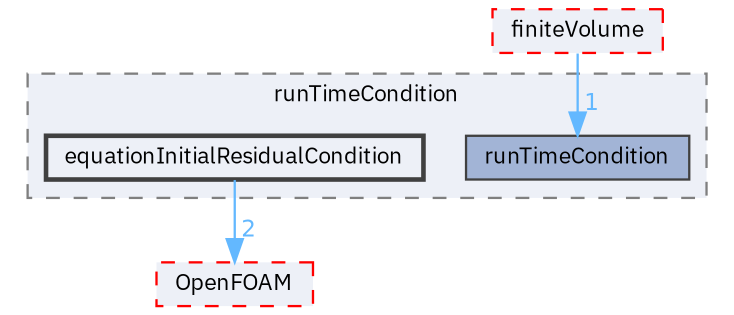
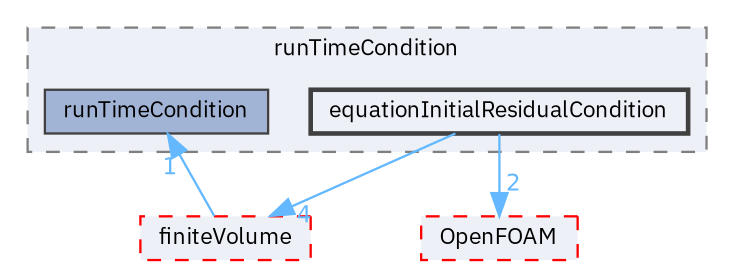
edge "equationInitialResidualCondition" -> "finiteVolume": added
